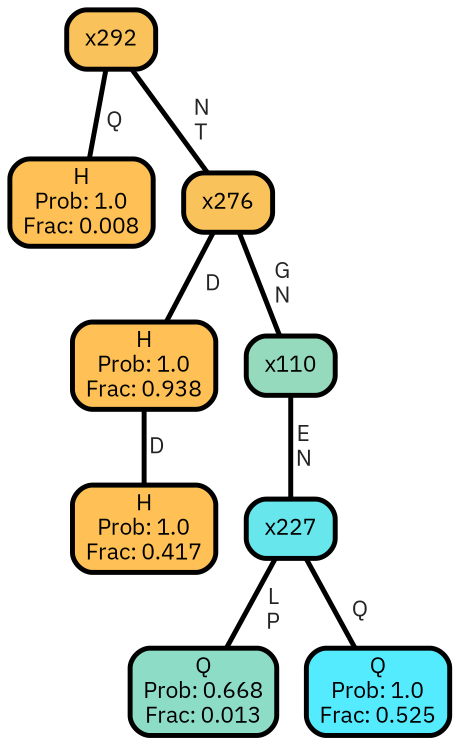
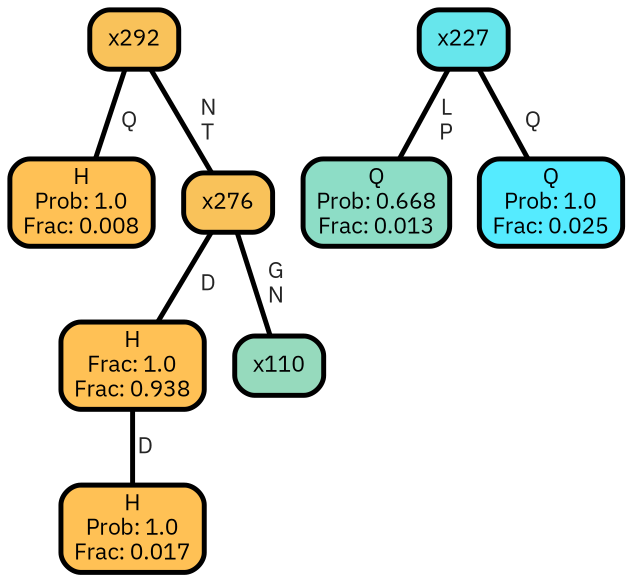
node "H Prob: 1.0 Frac: 0.938": label "H Prob: 1.0 Frac: 0.938" -> "H Frac: 1.0 Frac: 0.938"
edge "x110" -- "x227": removed, label "E N"
node "H Prob: 1.0 Frac: 0.417": label "H Prob: 1.0 Frac: 0.417" -> "H Prob: 1.0 Frac: 0.017"
node "Q Prob: 1.0 Frac: 0.525": label "Q Prob: 1.0 Frac: 0.525" -> "Q Prob: 1.0 Frac: 0.025"
